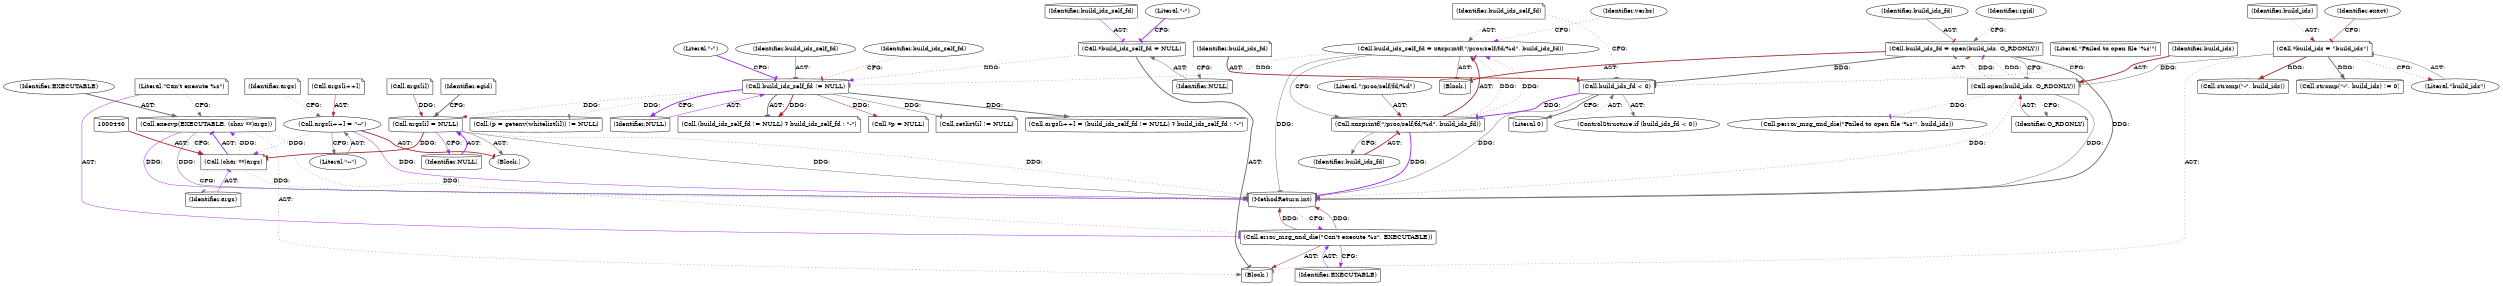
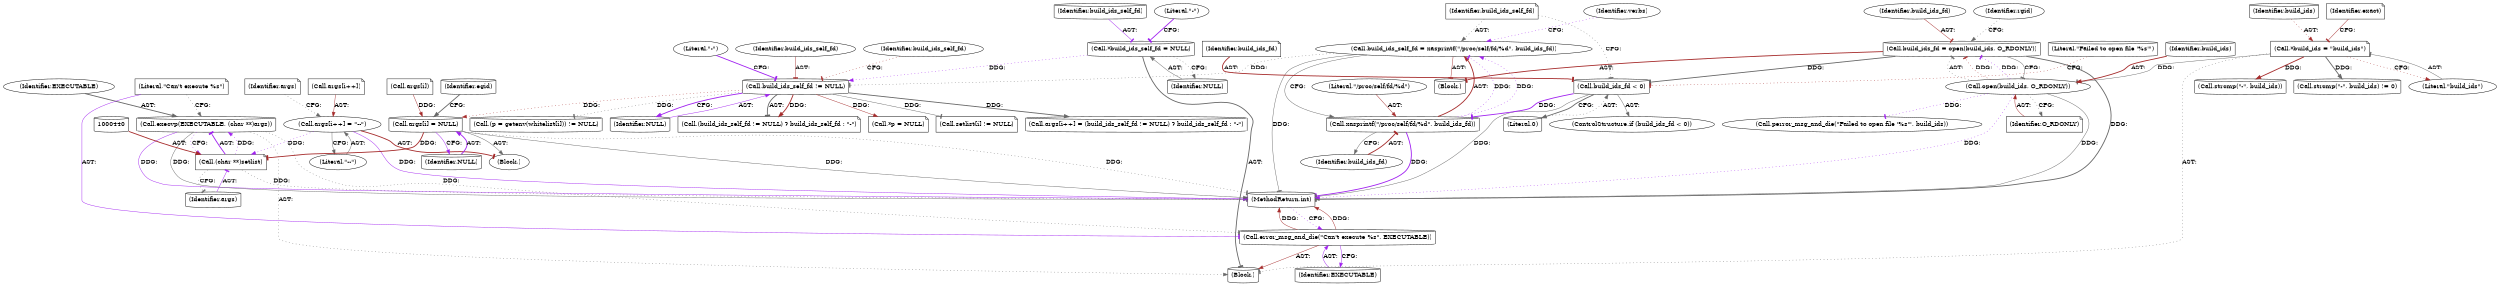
node "(Identifier,exact)": shape ellipse -> note
node "(Identifier,egid)": shape note -> cylinder
node "(Call,open(build_ids, O_RDONLY))": shape note -> ellipse
node "(Call,(char **)args)": label "(Call,(char **)args)" -> "(Call,(char **)setlist)"
